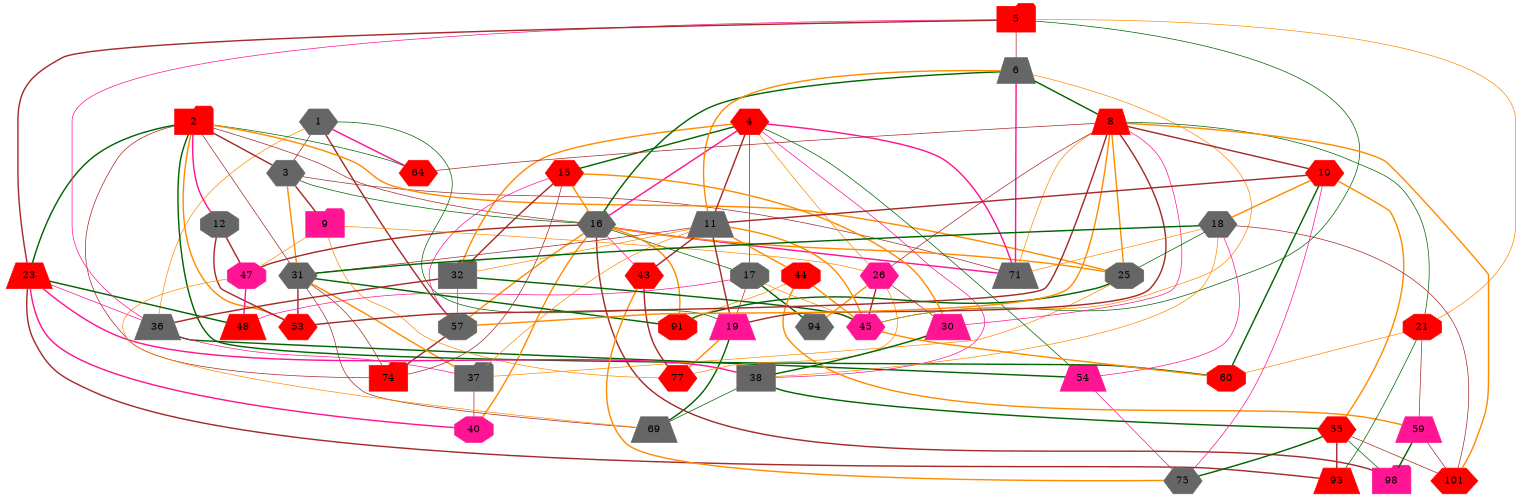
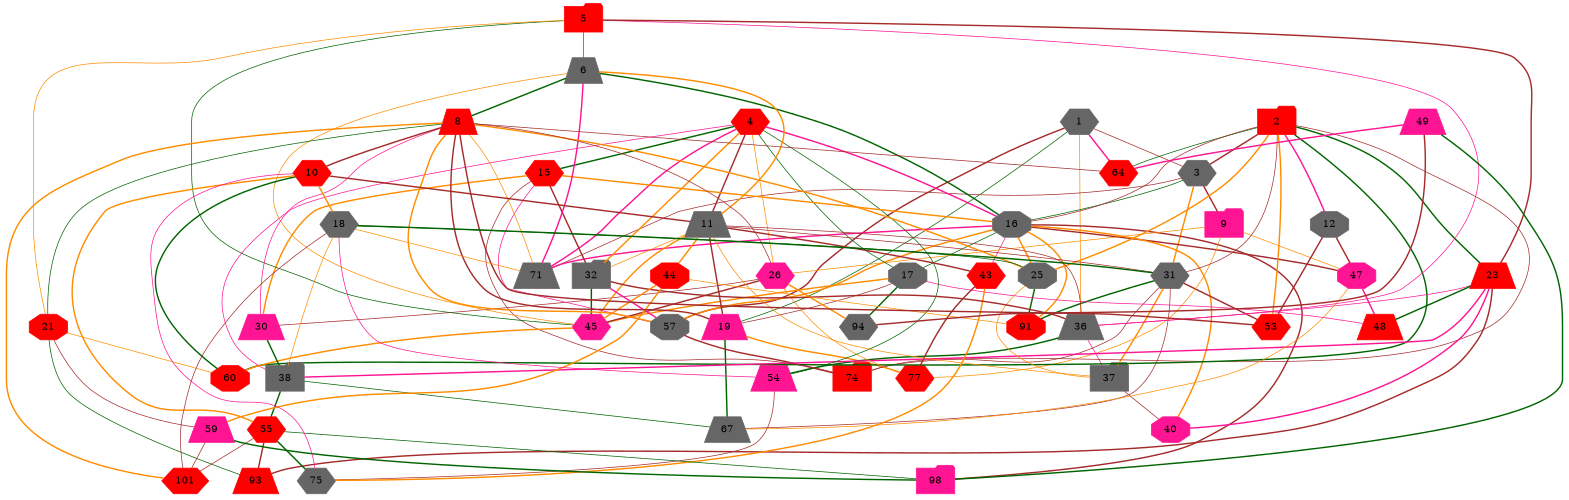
node "49": added
node "16": shape hexagon -> octagon
edge "11" -- "36": added
edge "17" -- "45": style solid -> bold
edge "32" -- "57": style solid -> bold
node "69": label "69" -> "67"
edge "54" -- "75": color deeppink -> brown
